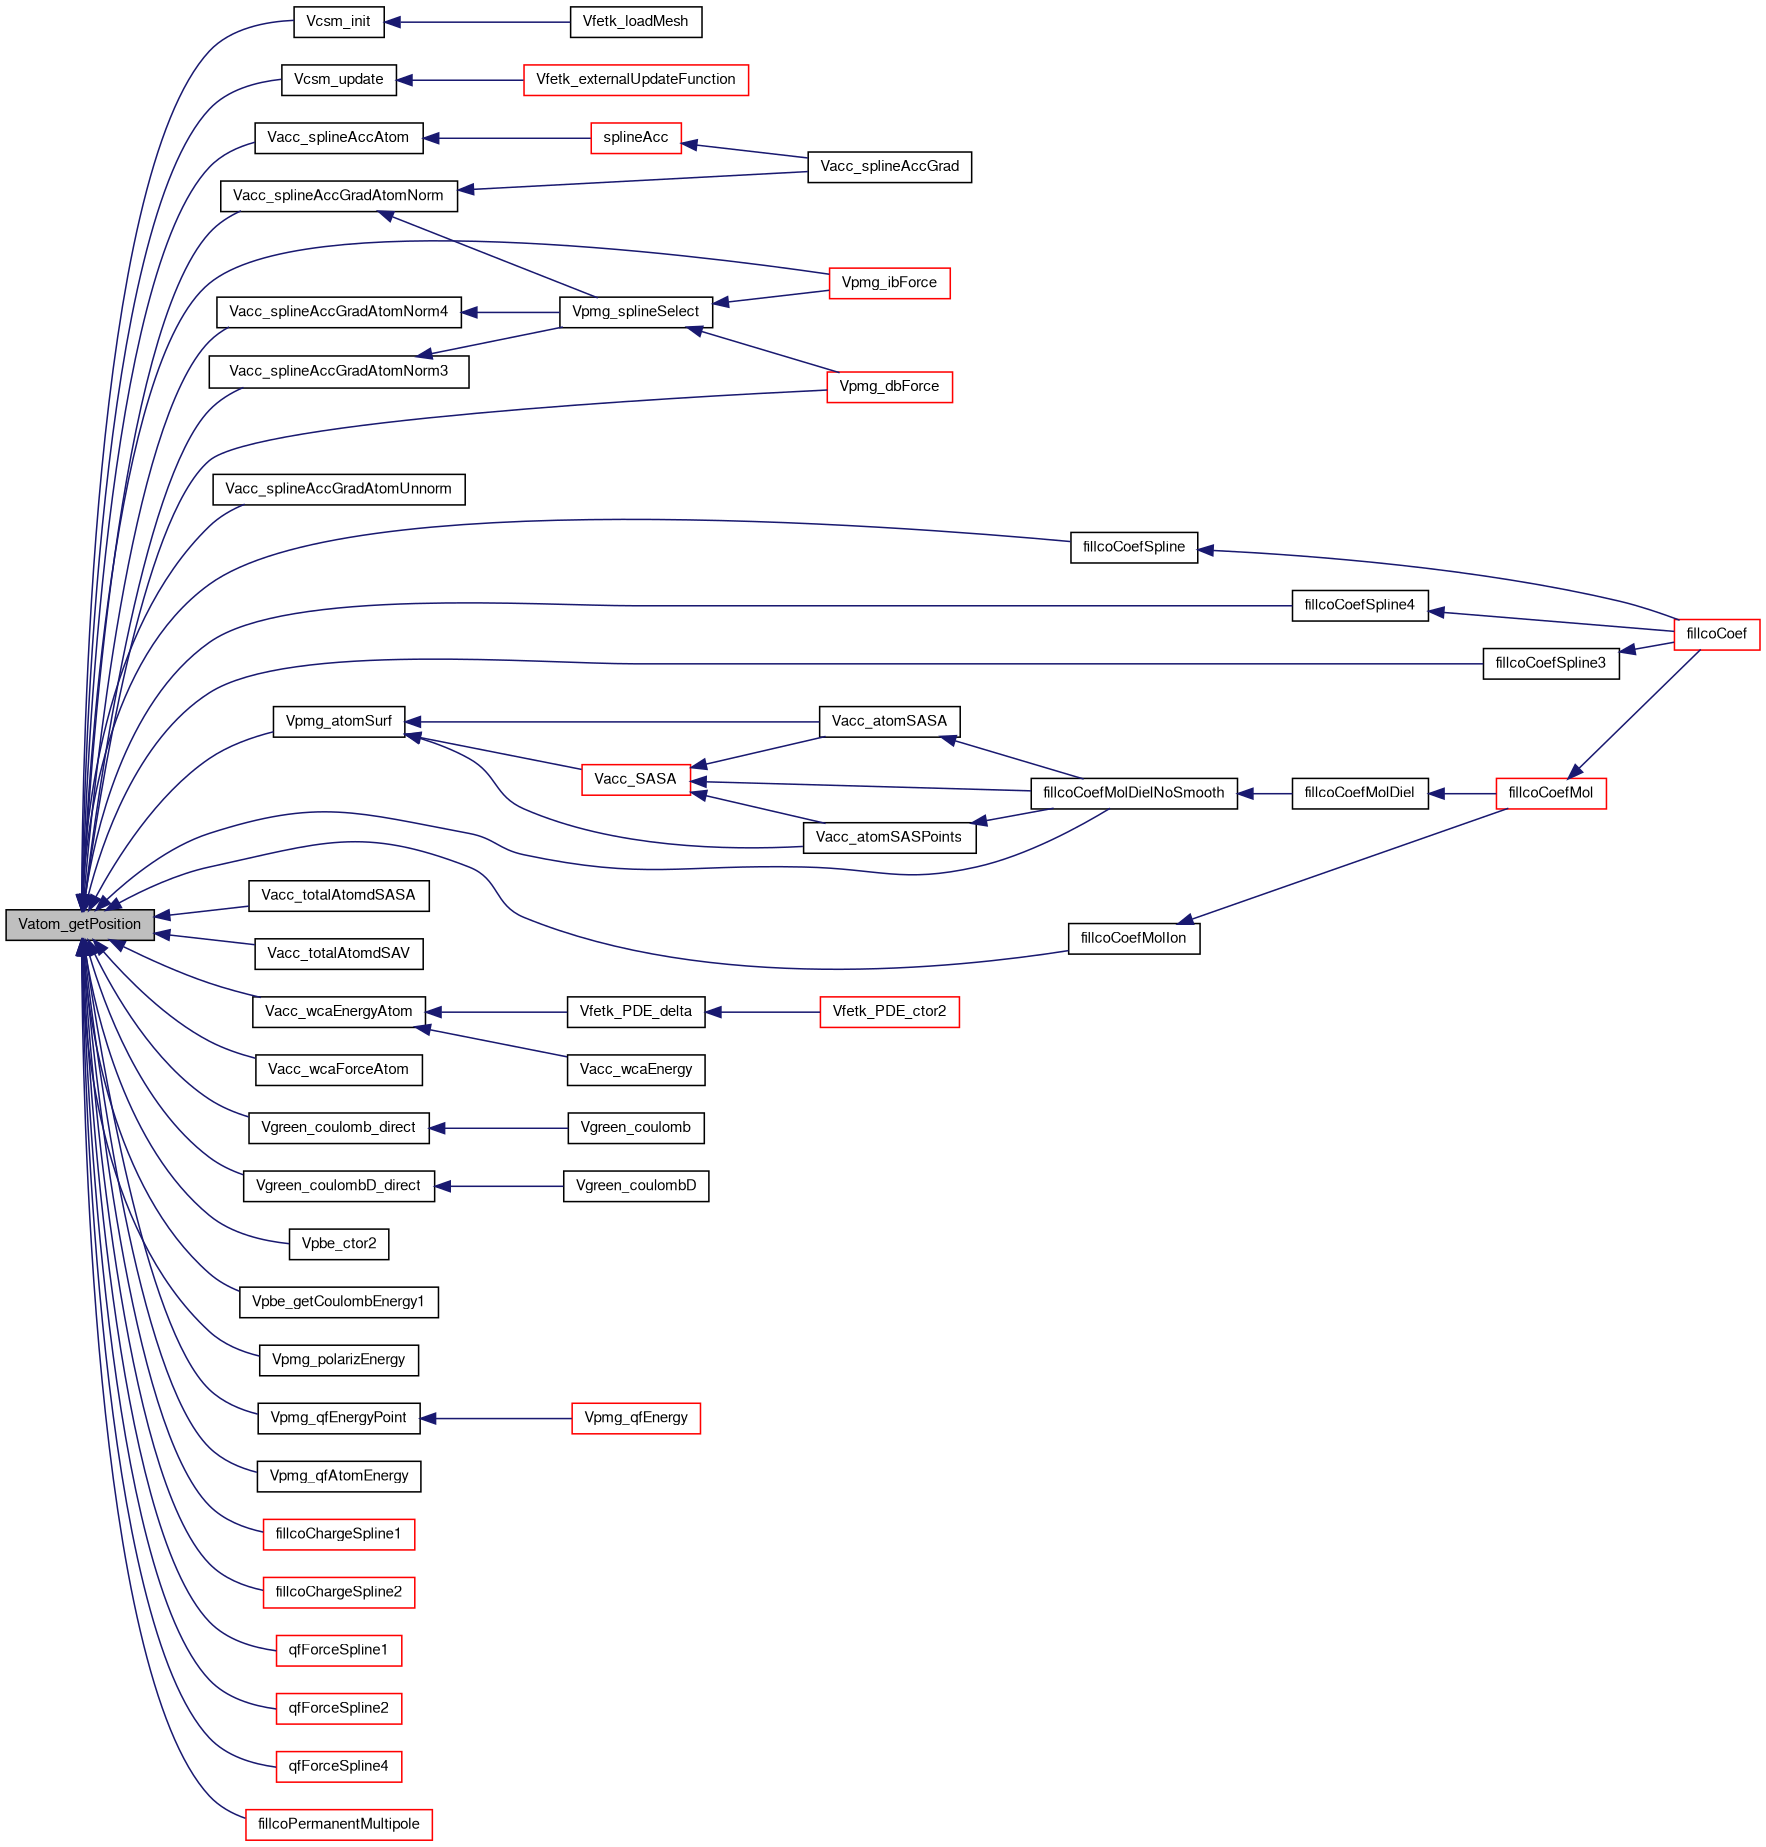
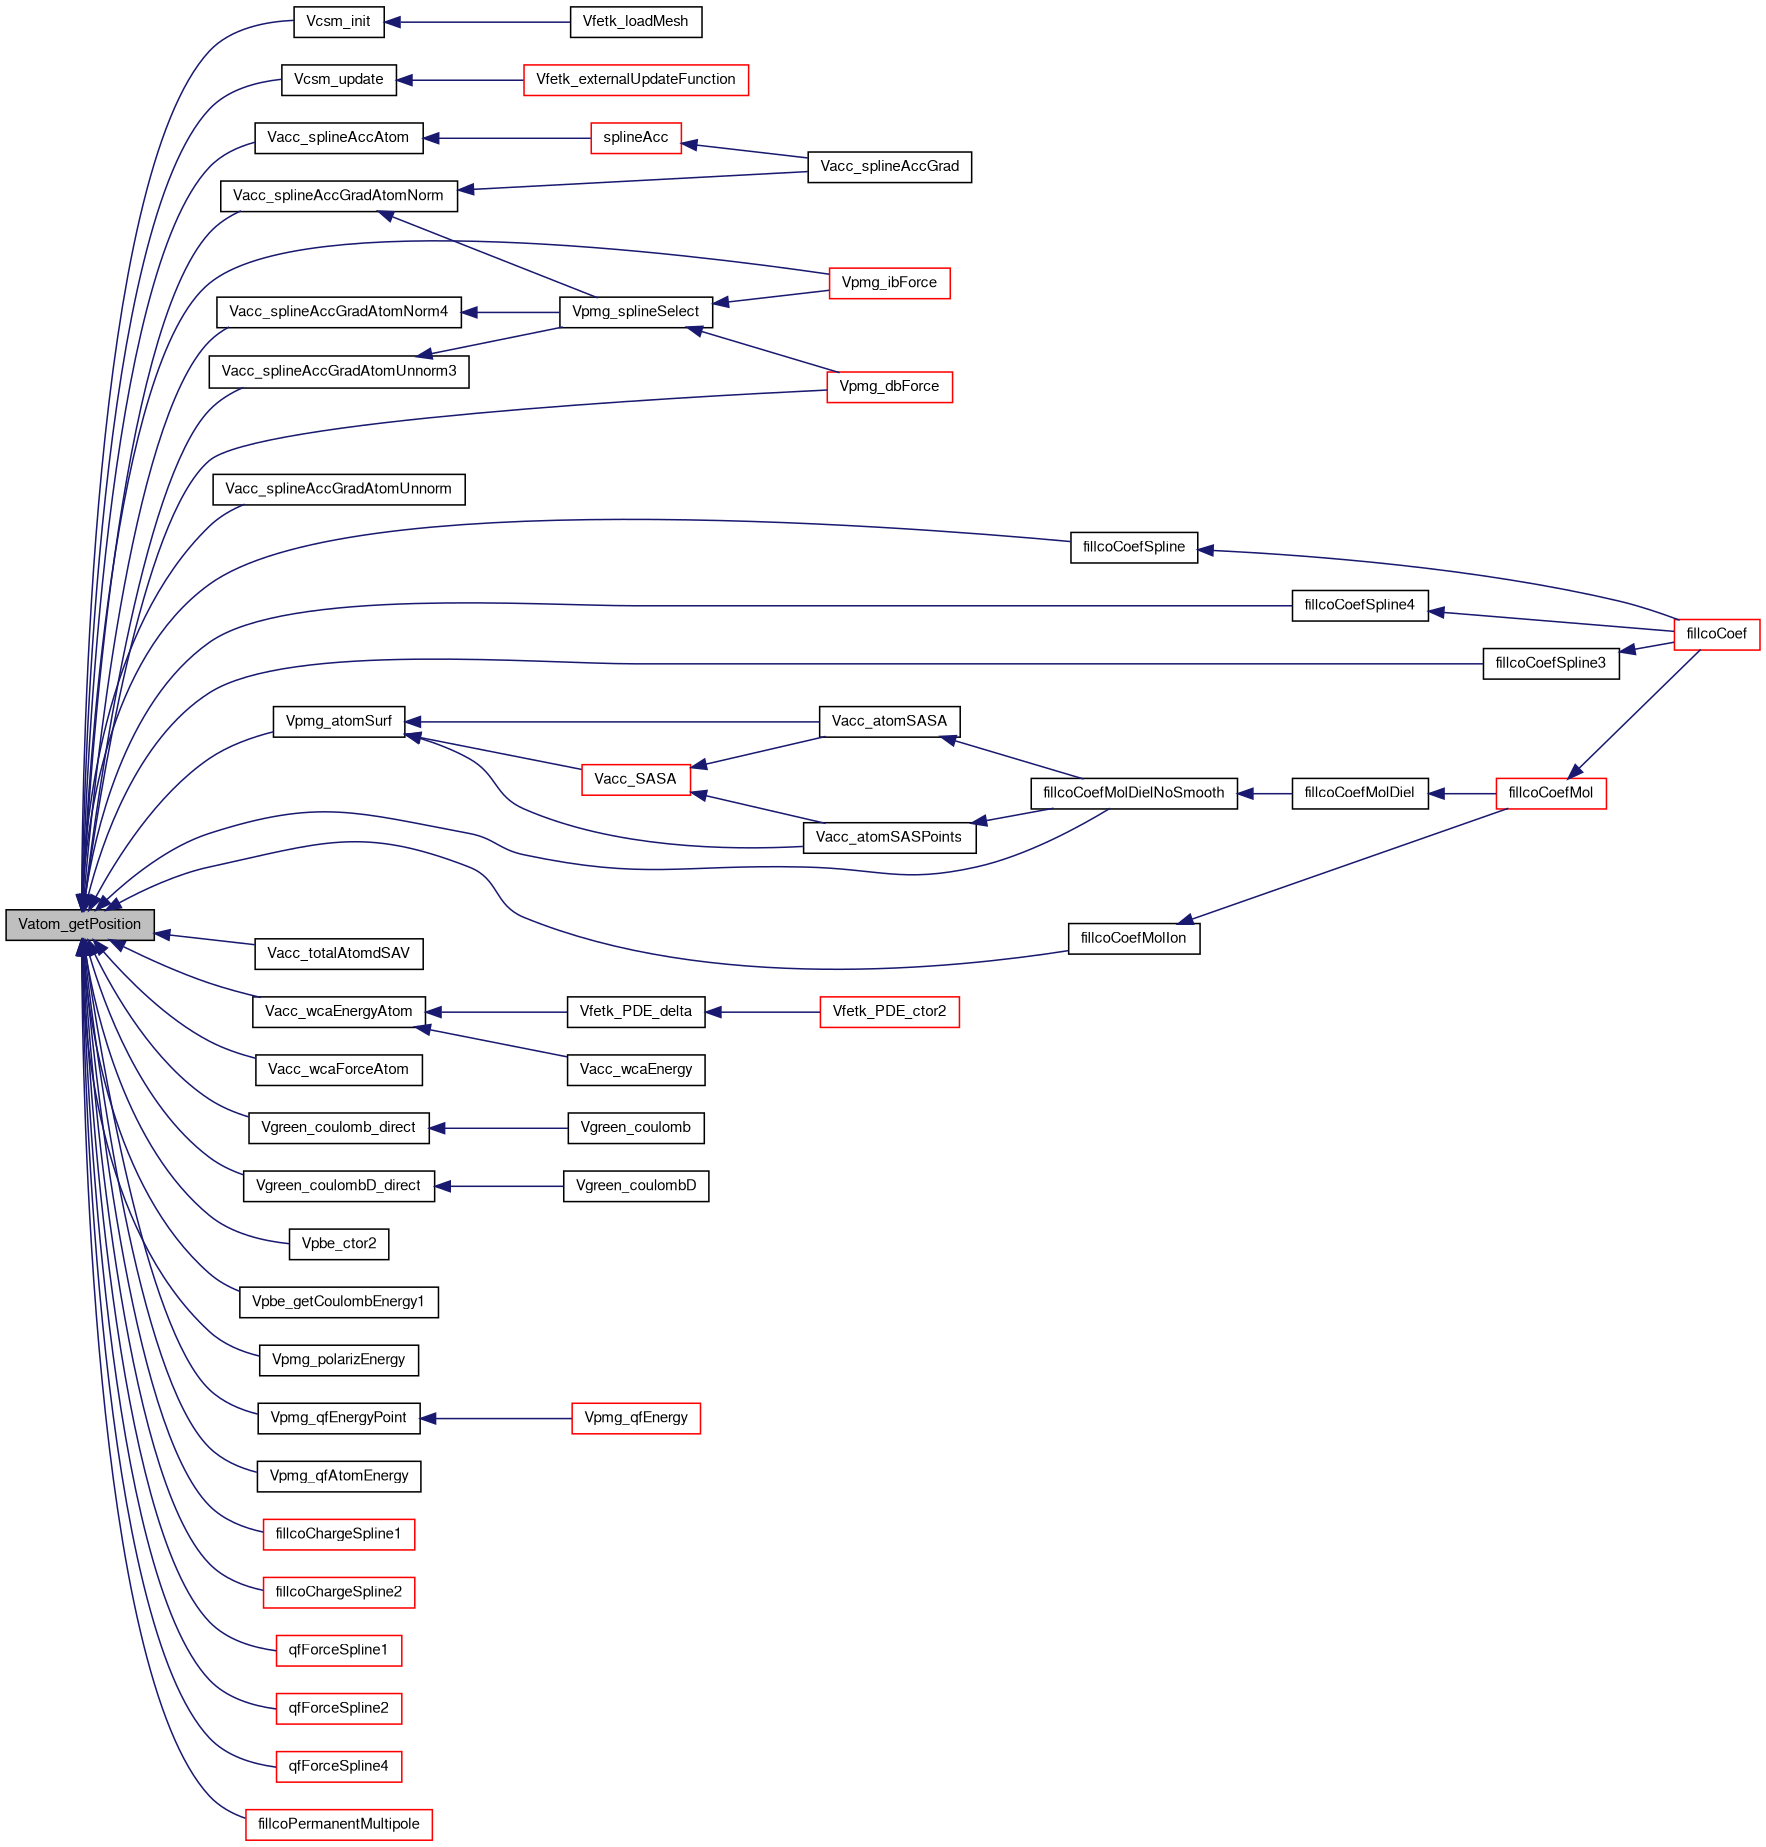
node "Vacc_splineAccGradAtomNorm3": label "Vacc_splineAccGradAtomNorm3" -> "Vacc_splineAccGradAtomUnnorm3"
edge "fillcoCoefMolDielNoSmooth" -> "Vacc_SASA": removed
node "Vacc_totalAtomdSASA": removed
